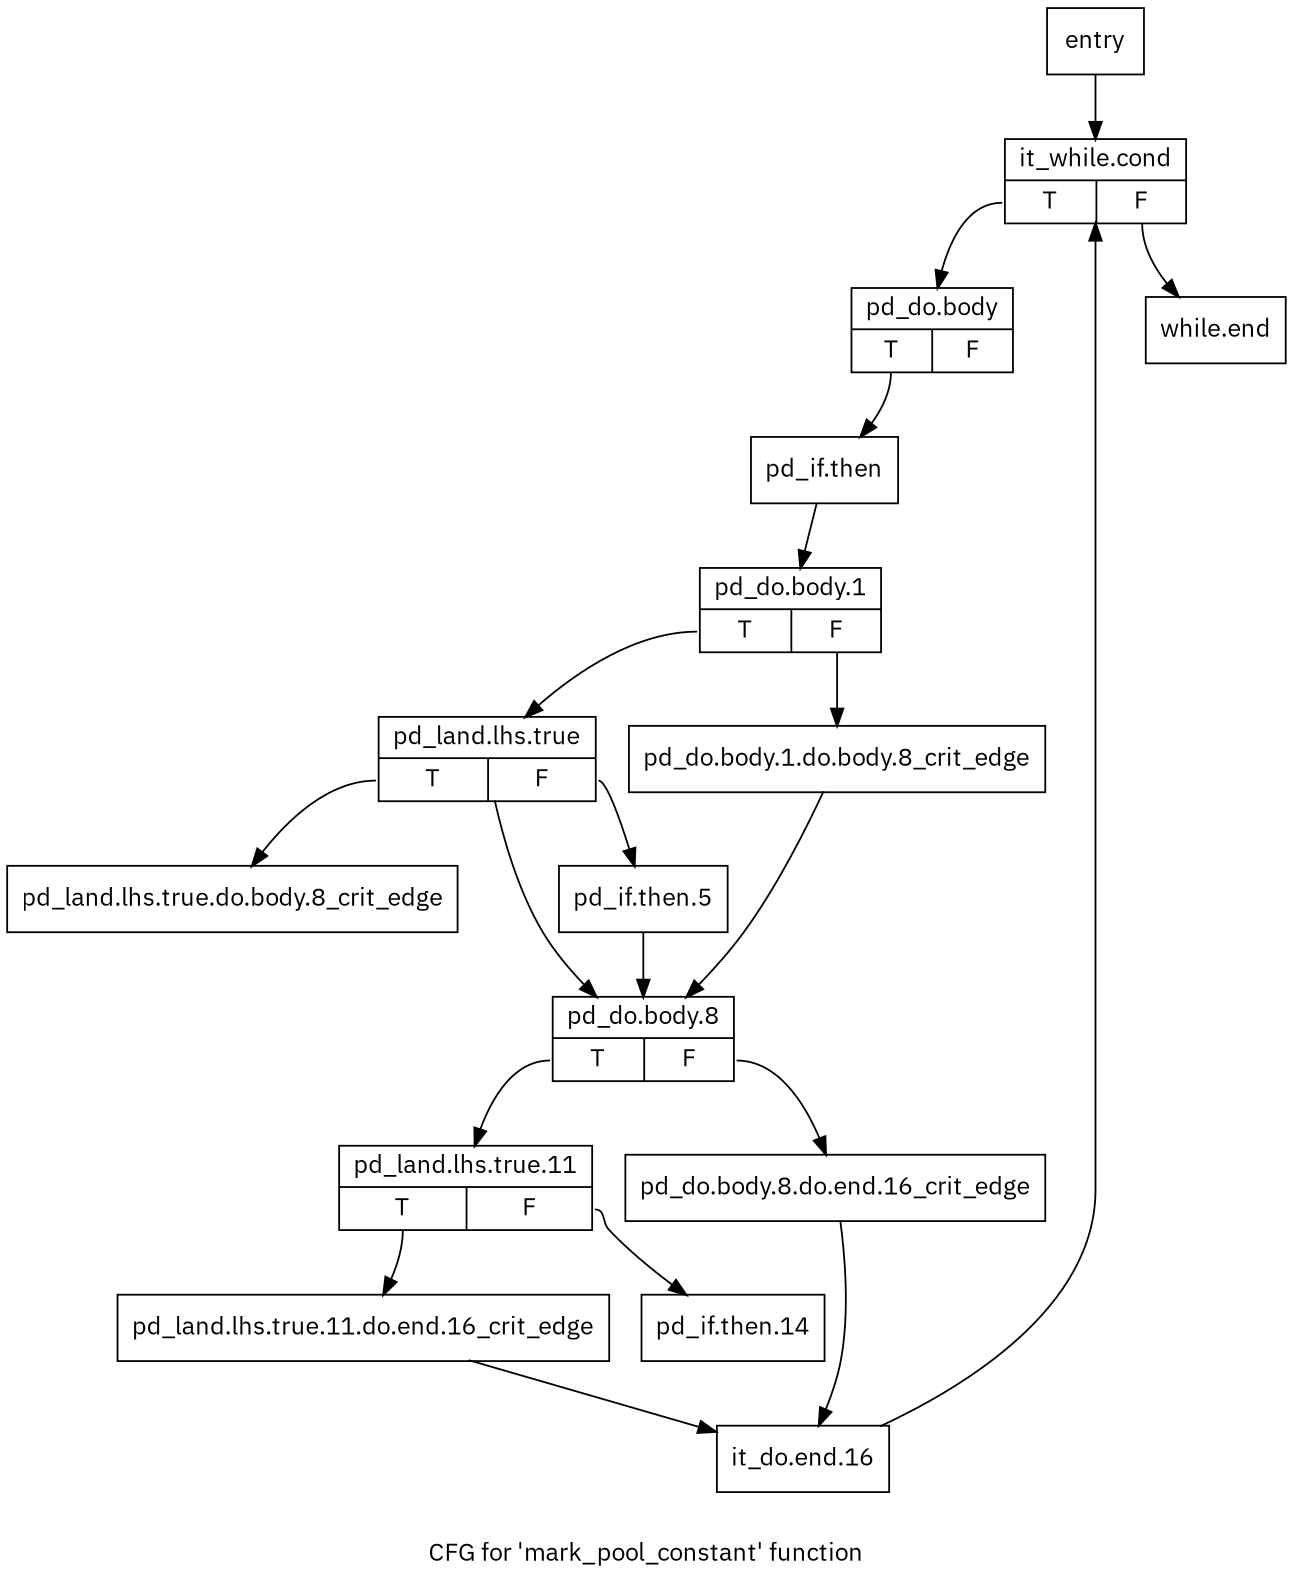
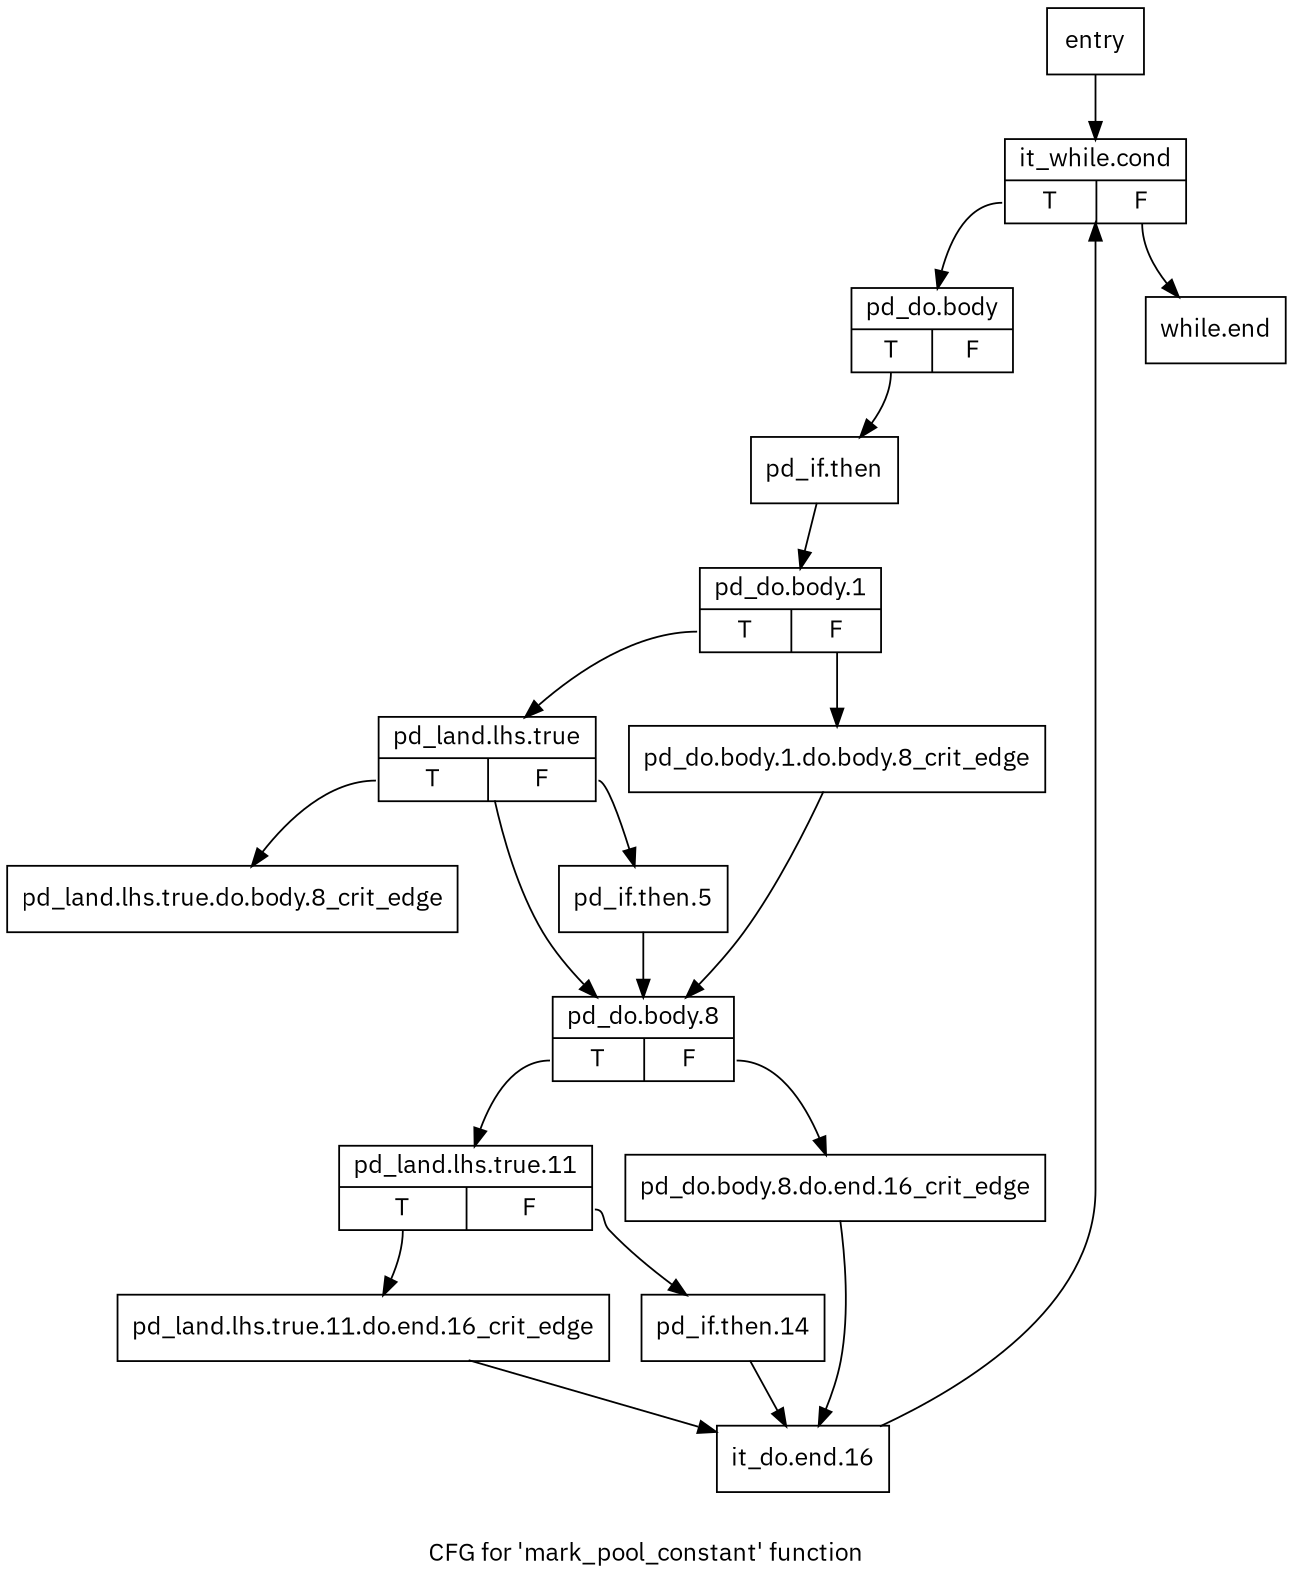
edge "pd_if.then.14" -> "it_do.end.16": added
